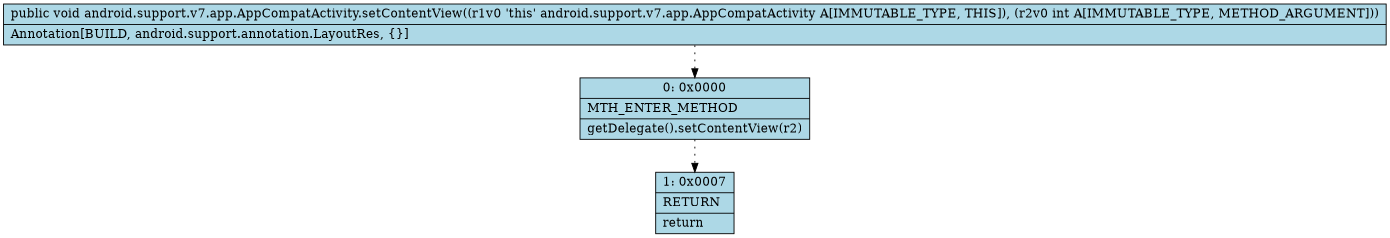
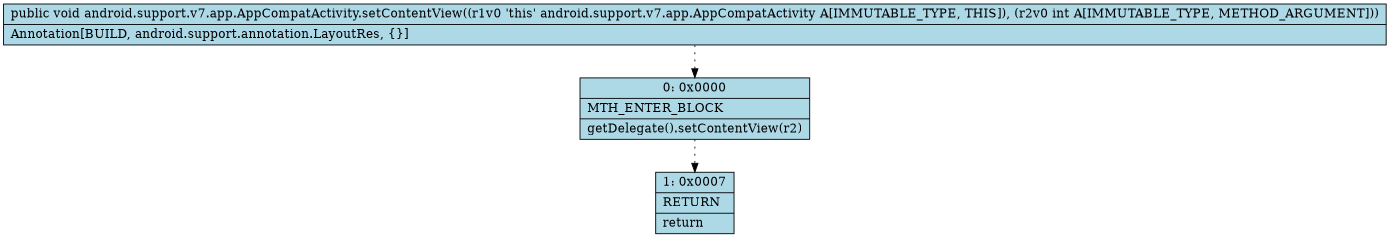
node "0: 0x0000": text "MTH_ENTER_METHOD" -> "MTH_ENTER_BLOCK"
